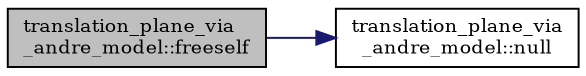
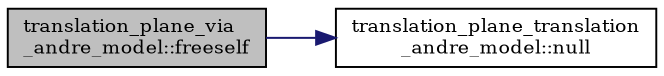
node "translation_plane_via _andre_model::null": label "translation_plane_via _andre_model::null" -> "translation_plane_translation _andre_model::null"
